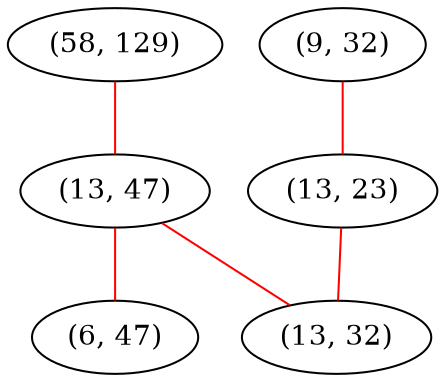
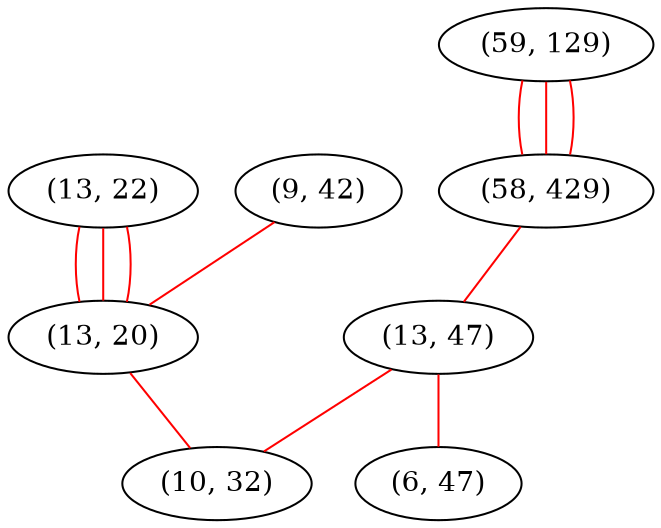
node "(58, 129)": label "(58, 129)" -> "(58, 429)"
node "(9, 32)": label "(9, 32)" -> "(9, 42)"
node "(59, 129)": added
node "(13, 22)": added
node "(13, 23)": label "(13, 23)" -> "(13, 20)"
node "(13, 32)": label "(13, 32)" -> "(10, 32)"
